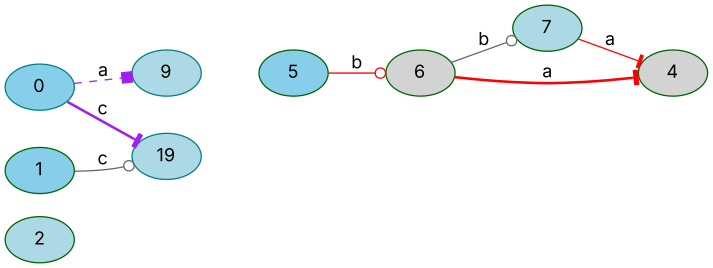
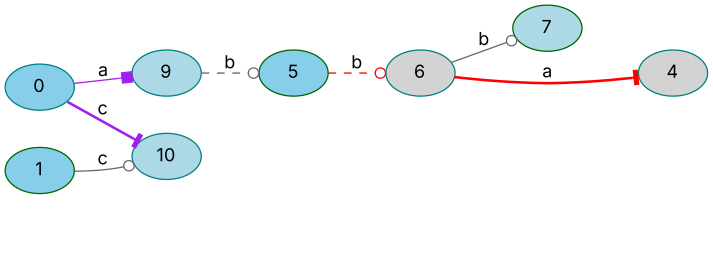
edge "7" -> "4": removed, label "a"
edge "9" -> "5": added, label "b"
edge "5" -> "6": style solid -> dashed
node "6": color darkgreen -> teal
node "4": color darkgreen -> teal
edge "0" -> "9": style dashed -> solid
node "19": label "19" -> "10"
node "2": removed
